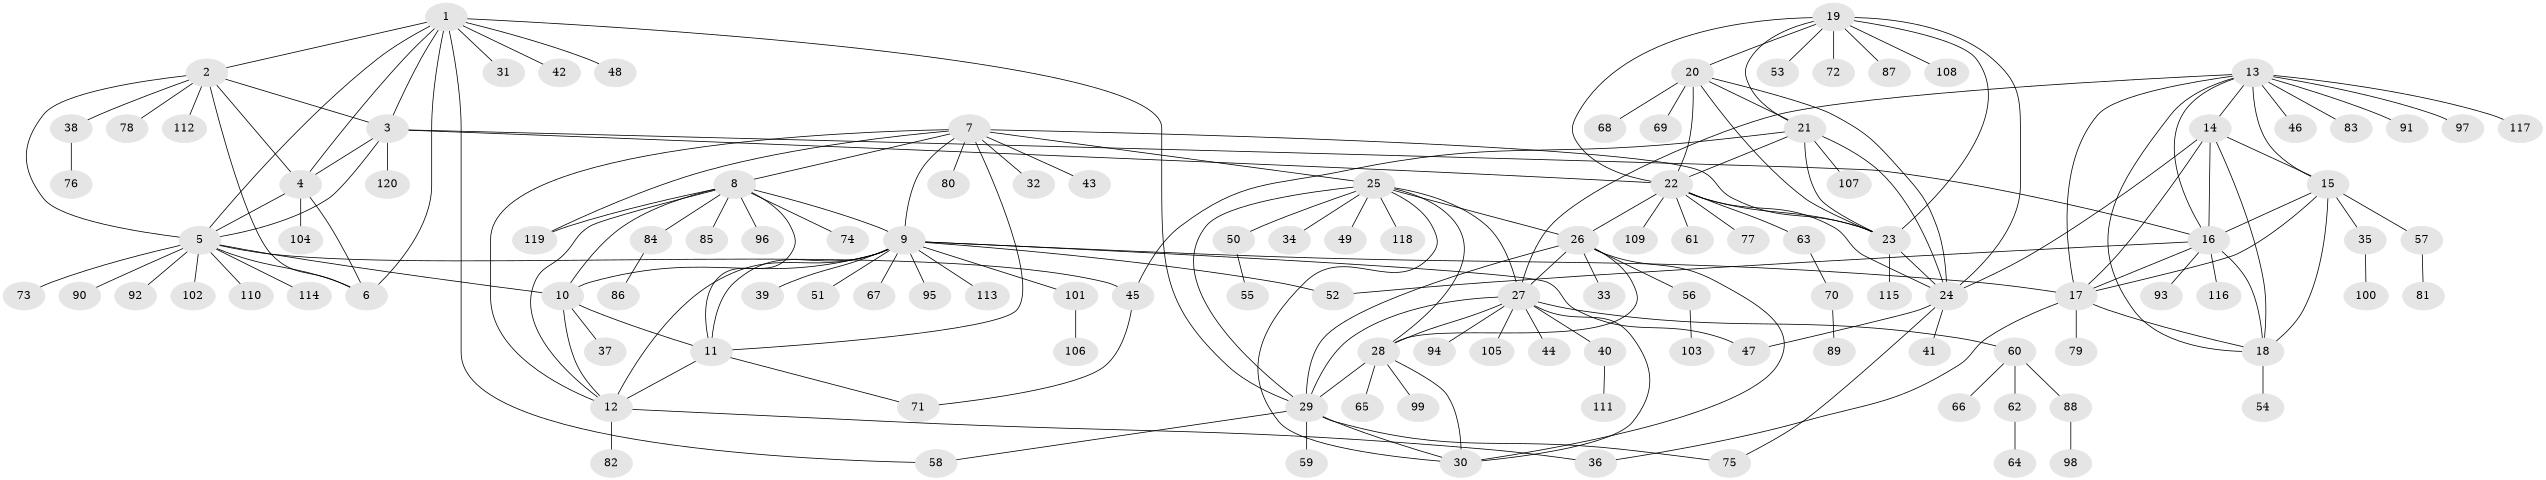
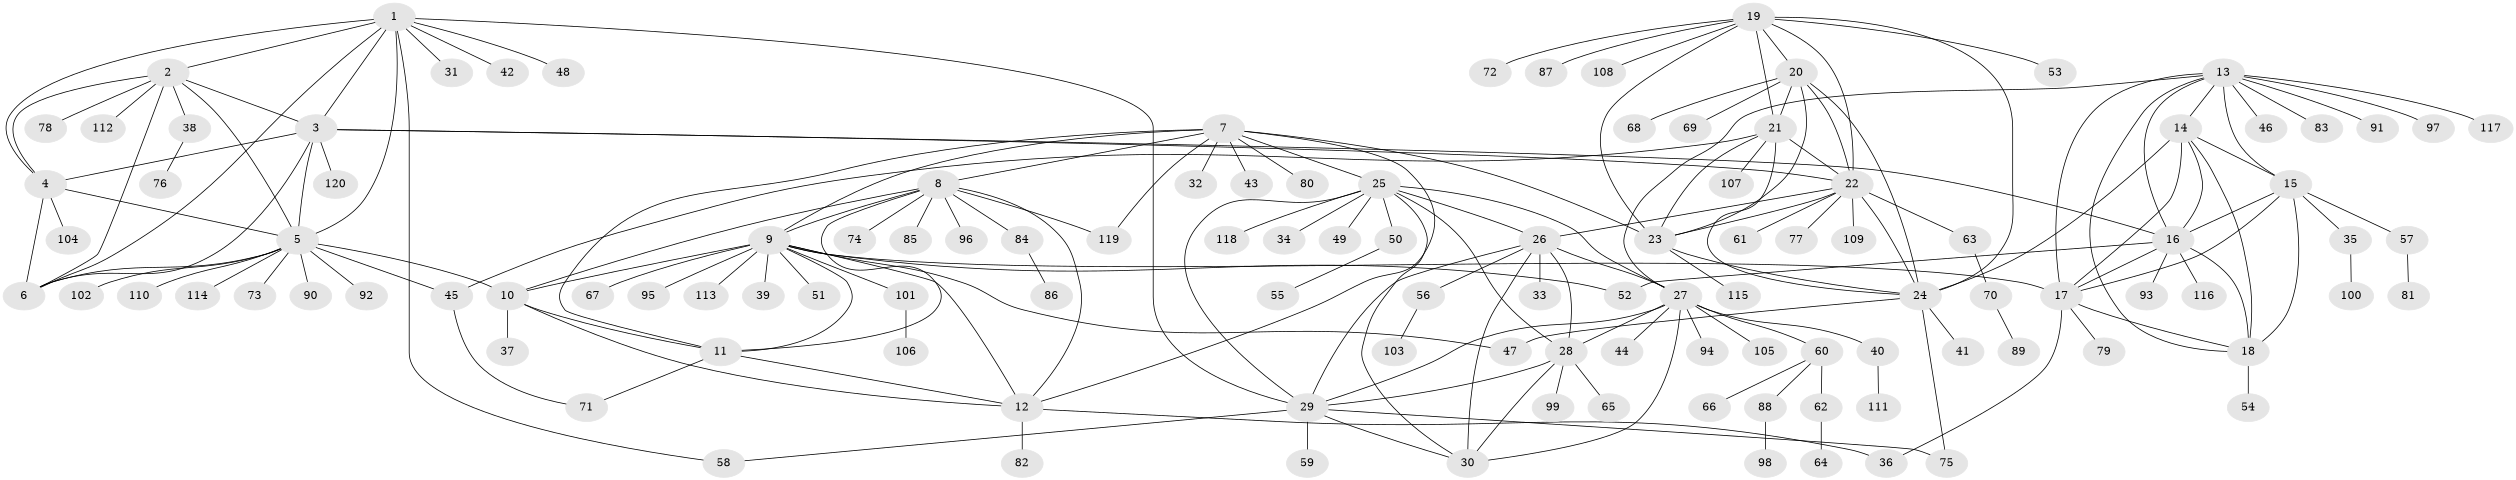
edge "3" -- "6": added
